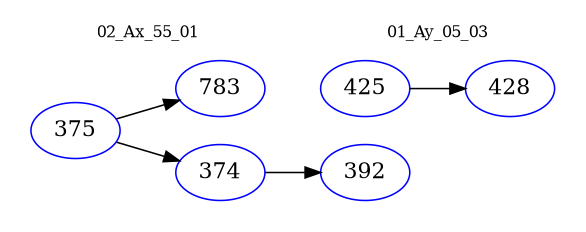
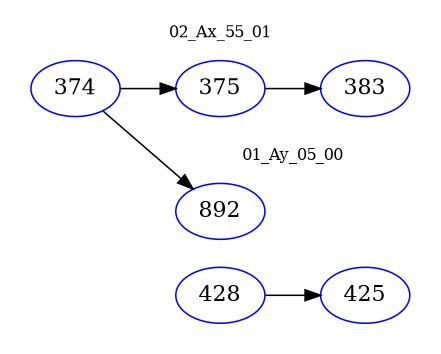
cluster "01_Ay_05_03": label "01_Ay_05_03" -> "01_Ay_05_00"
node "783": label "783" -> "383"
edge "425" -> "428": reversed
edge "375" -> "374": reversed
node "392": label "392" -> "892"
